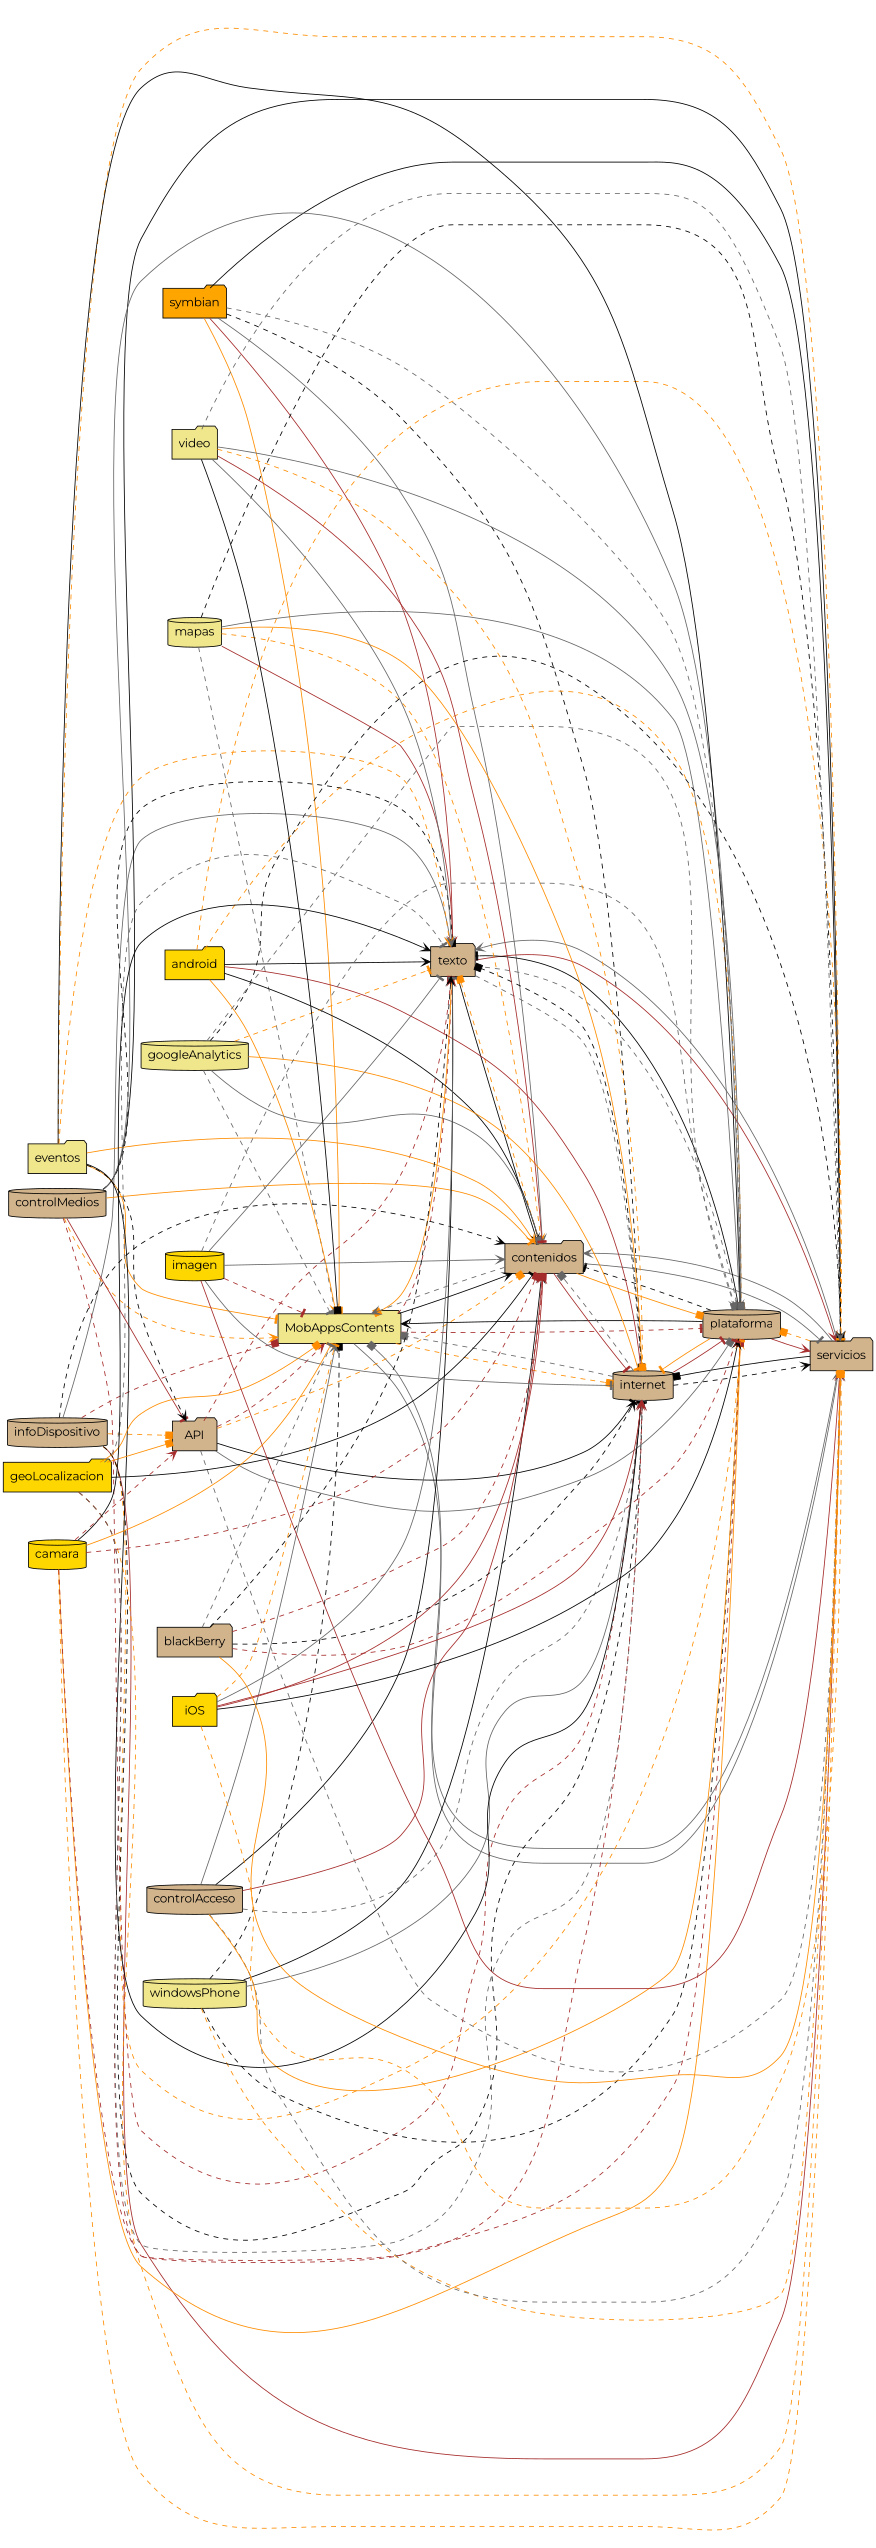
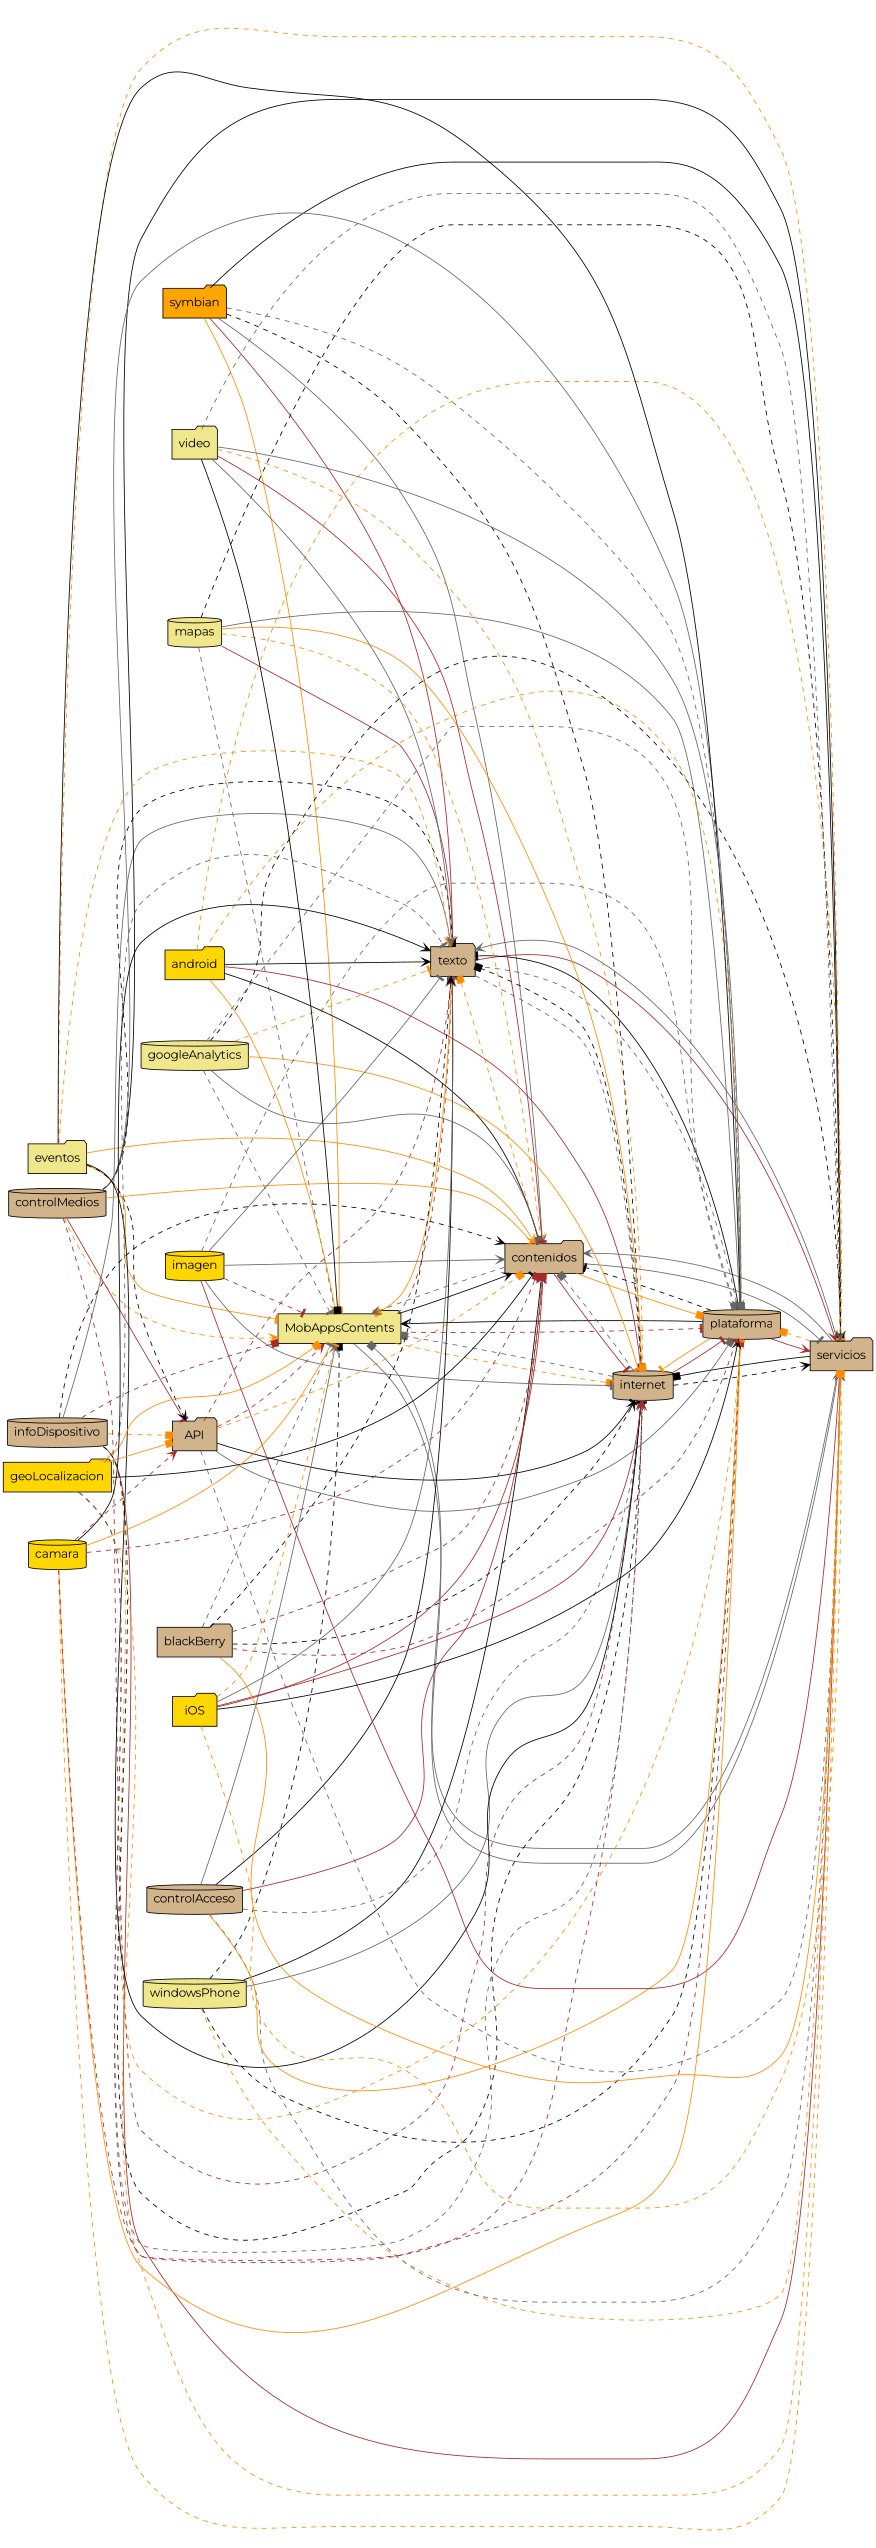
edge "texto" -> "contenidos": removed
